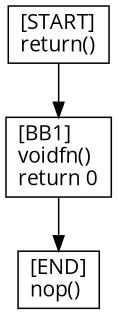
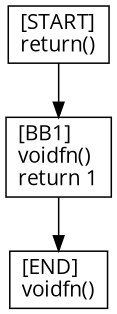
node "[BB1] voidfn() return 0": label "[BB1] voidfn() return 0" -> "[BB1] voidfn() return 1"
node "[END] nop()": label "[END] nop()" -> "[END] voidfn()"
